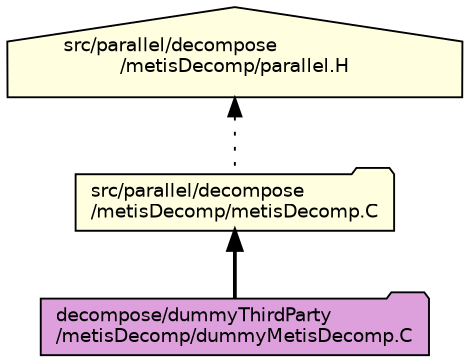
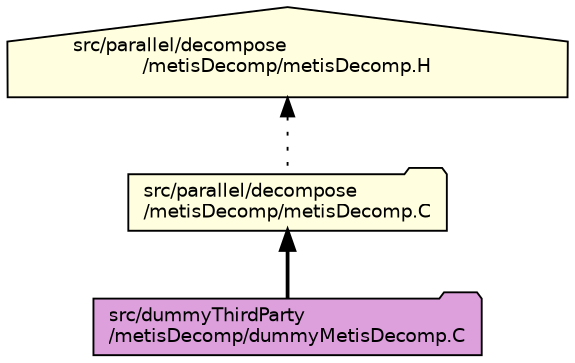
node "src/parallel/decompose /metisDecomp/parallel.H": label "src/parallel/decompose /metisDecomp/parallel.H" -> "src/parallel/decompose /metisDecomp/metisDecomp.H"
node "decompose/dummyThirdParty /metisDecomp/dummyMetisDecomp.C": label "decompose/dummyThirdParty /metisDecomp/dummyMetisDecomp.C" -> "src/dummyThirdParty /metisDecomp/dummyMetisDecomp.C"
